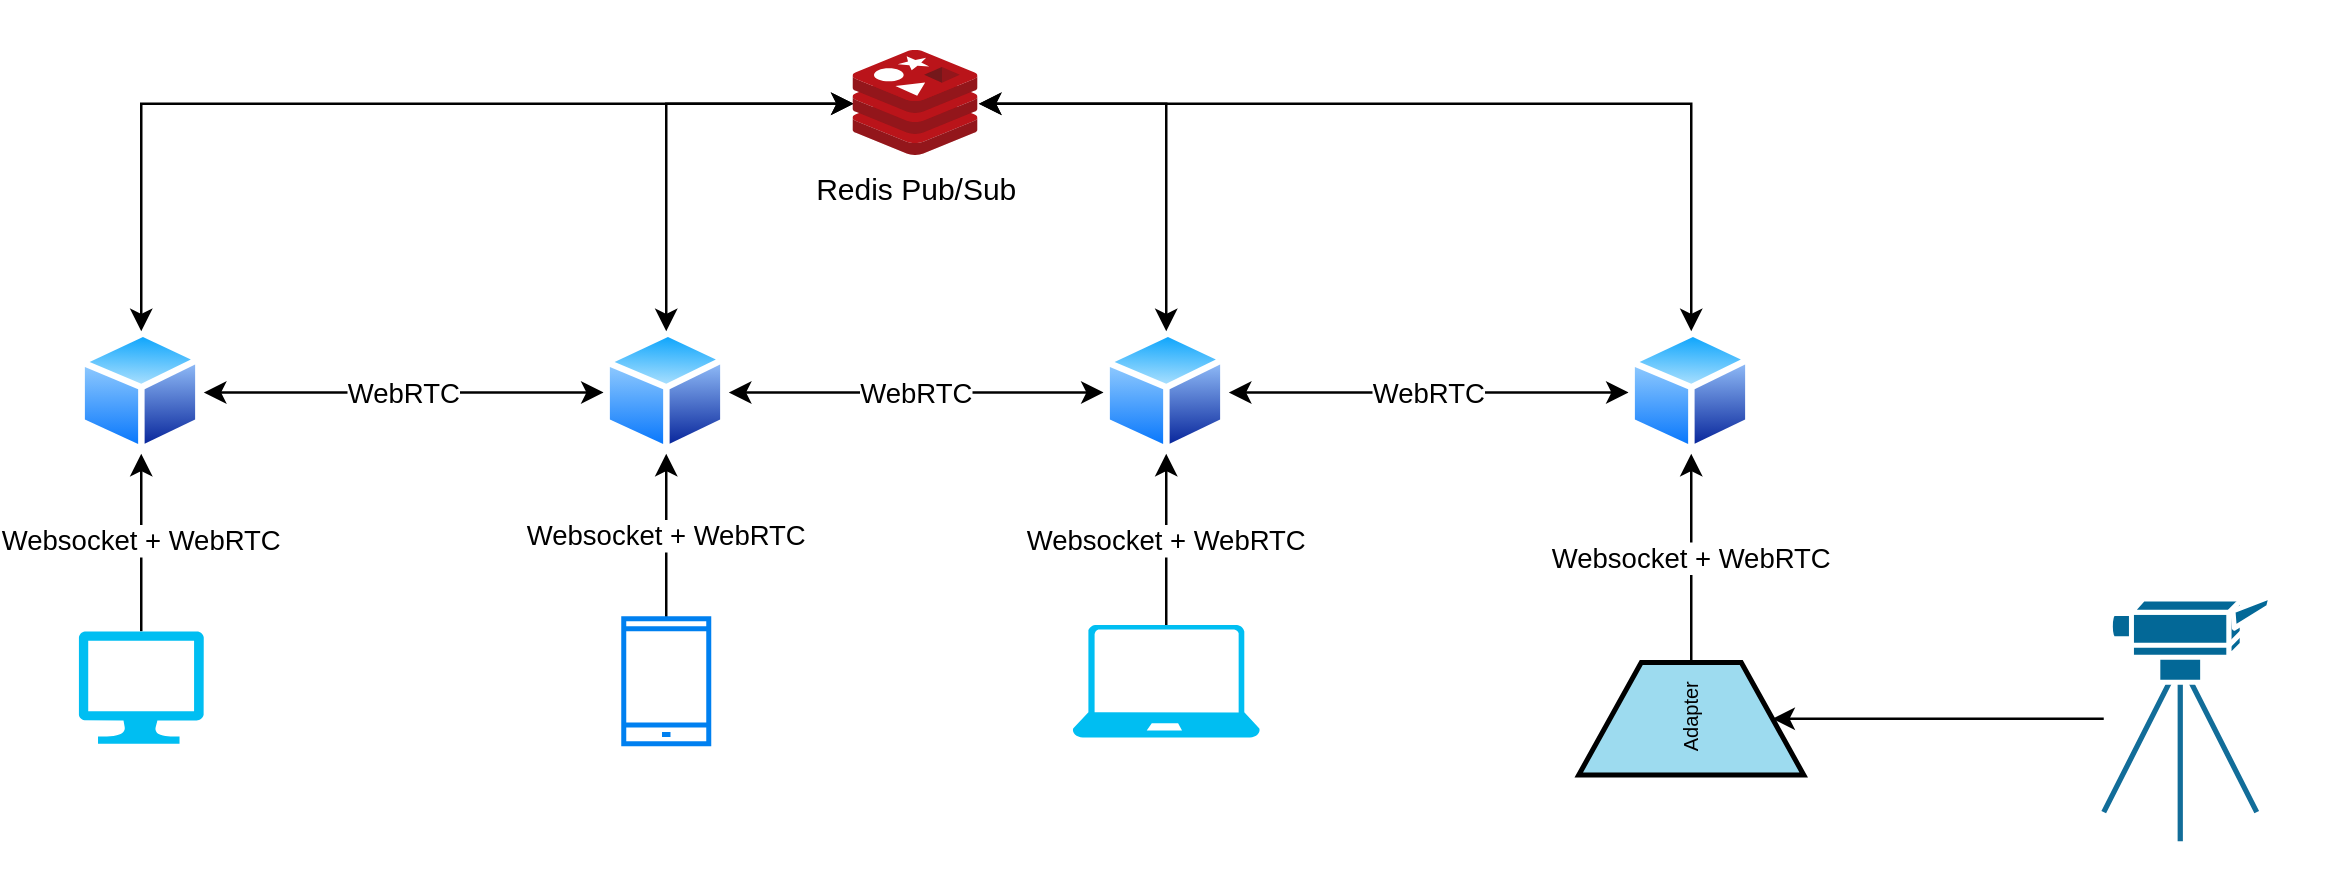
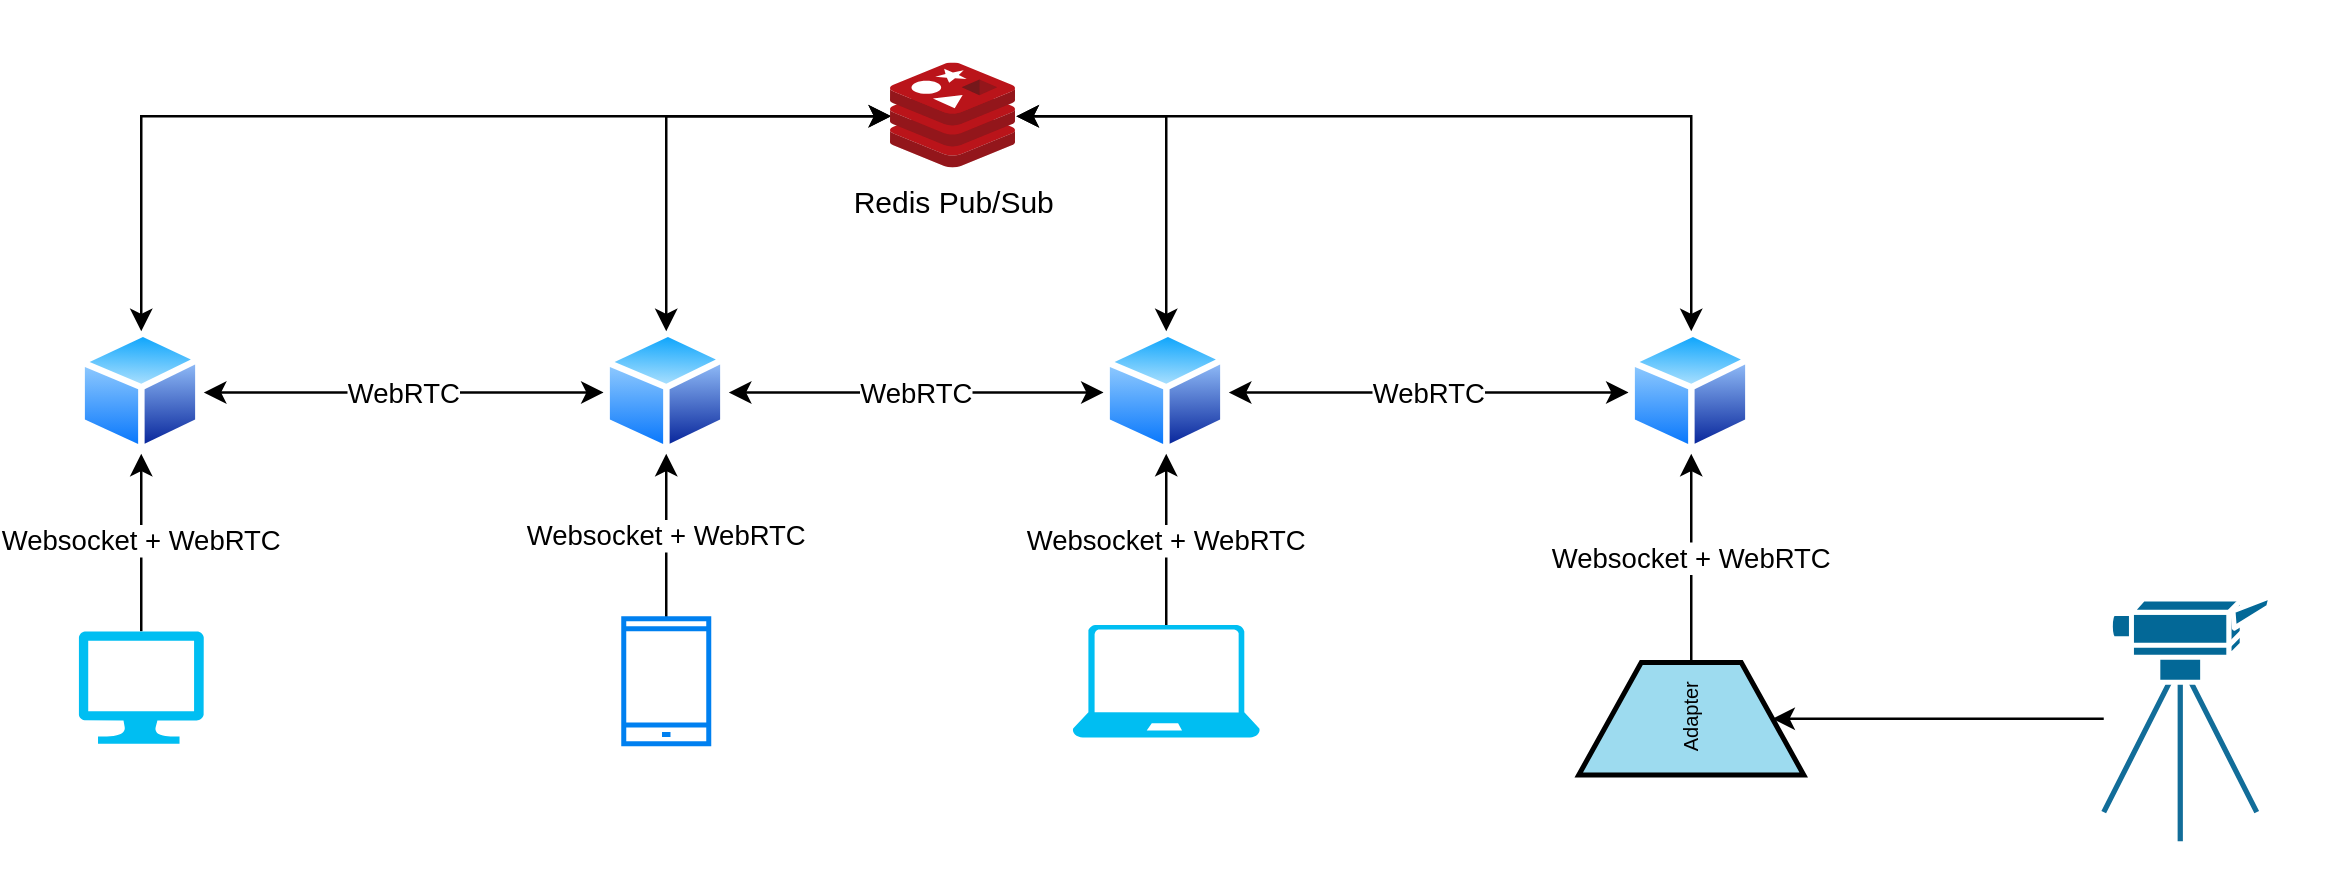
node "Redis Pub/Sub": moved (916, 104) -> (954, 116)
